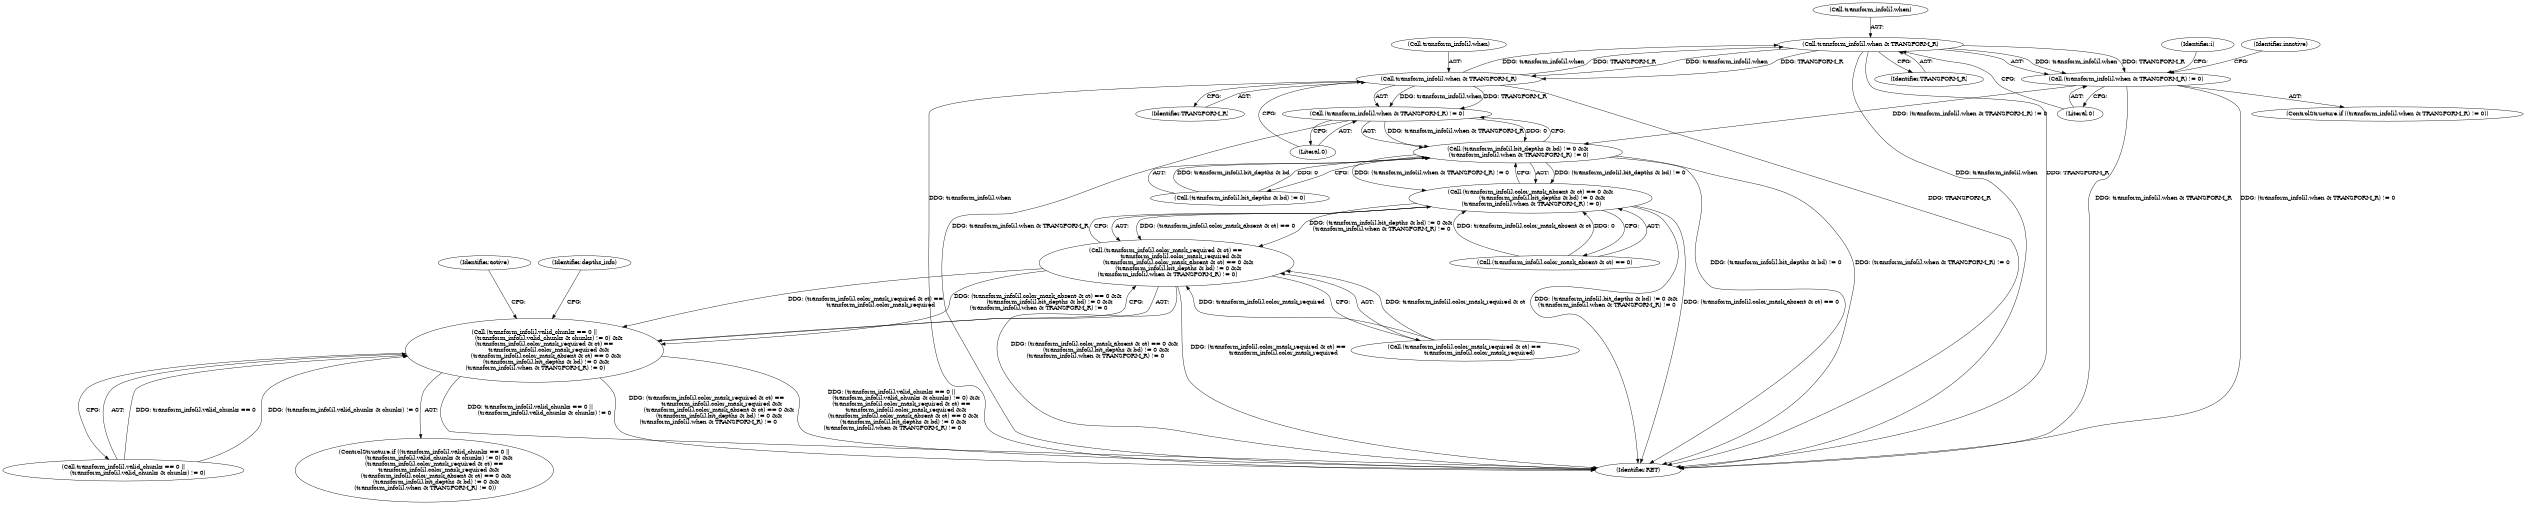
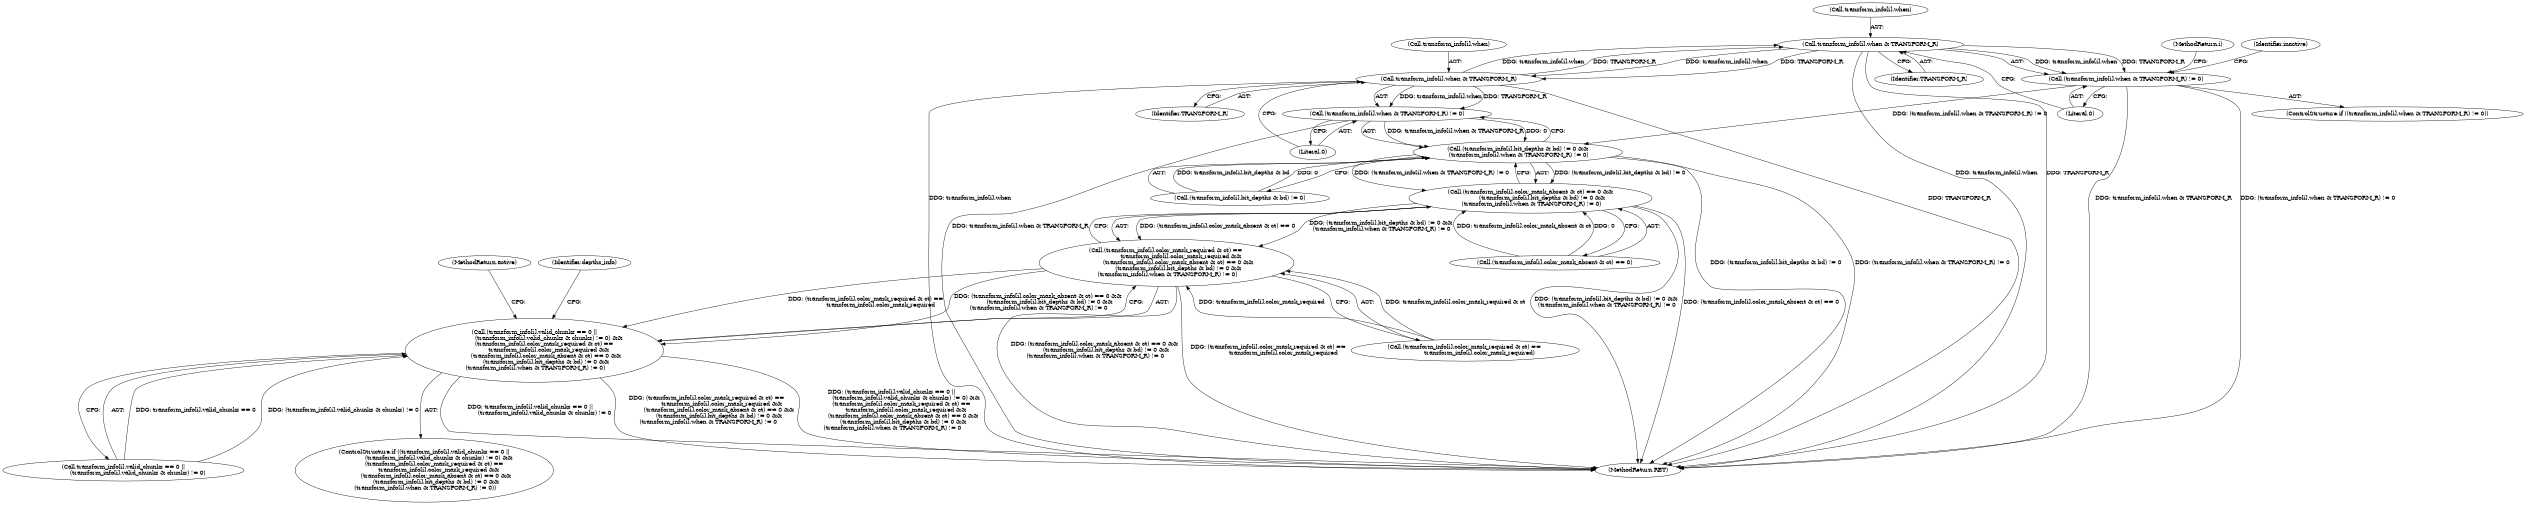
node "(Identifier,i)": label "(Identifier,i)" -> "(MethodReturn,i)"
node "(Identifier,active)": label "(Identifier,active)" -> "(MethodReturn,active)"
node "(Identifier,RET)": label "(Identifier,RET)" -> "(MethodReturn,RET)"
